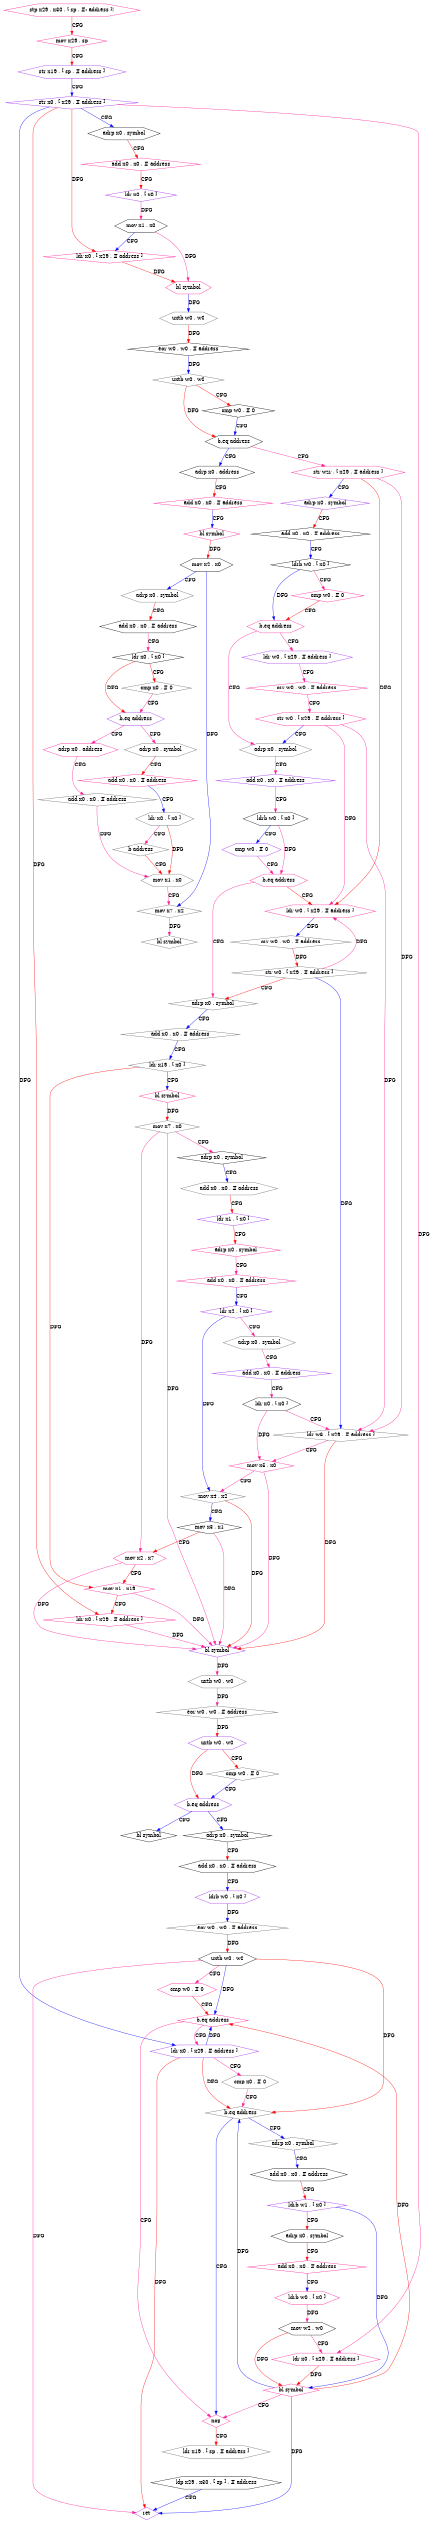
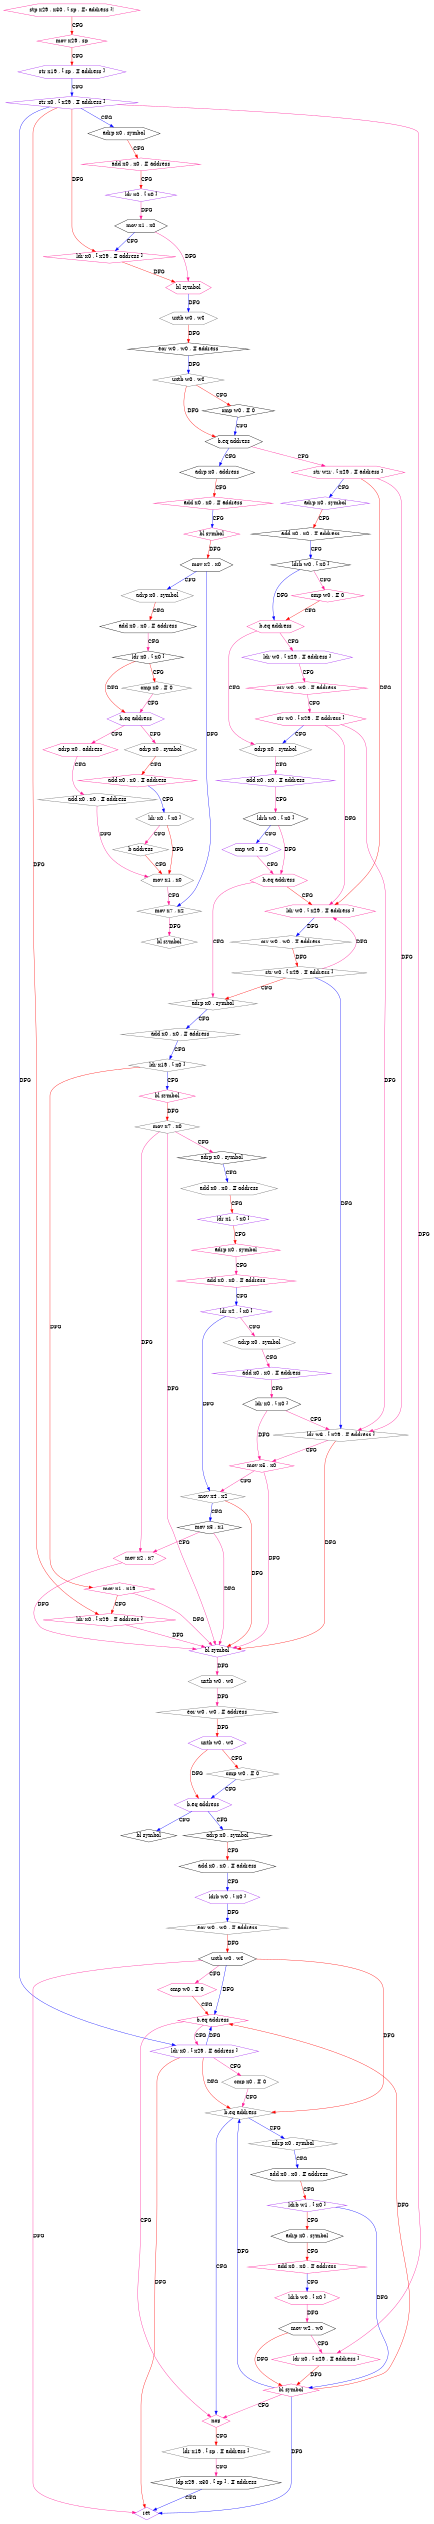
edge "mov x3 , x1" -> "mov x2 , x7": color red -> deeppink
edge "mov x2 , x7" -> "mov x1 , x19": removed, label "CFG"
edge "ldr x19 , [ sp , # address ]" -> "ldp x29 , x30 , [ sp ] , # address": added, label "CFG"
